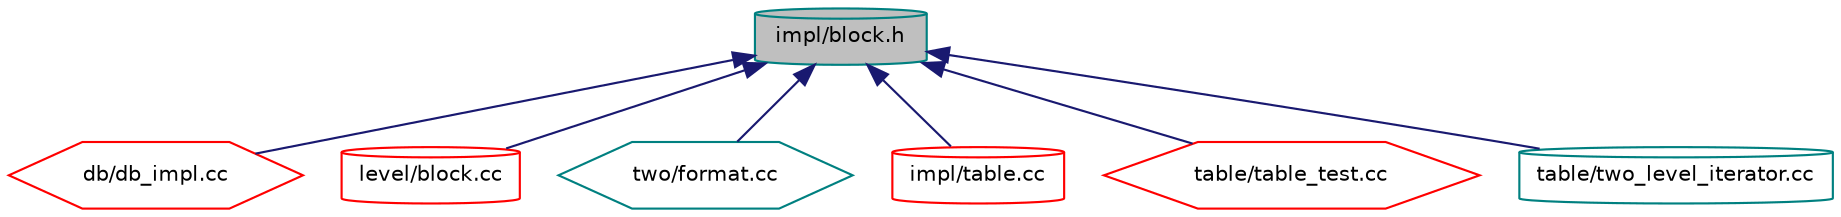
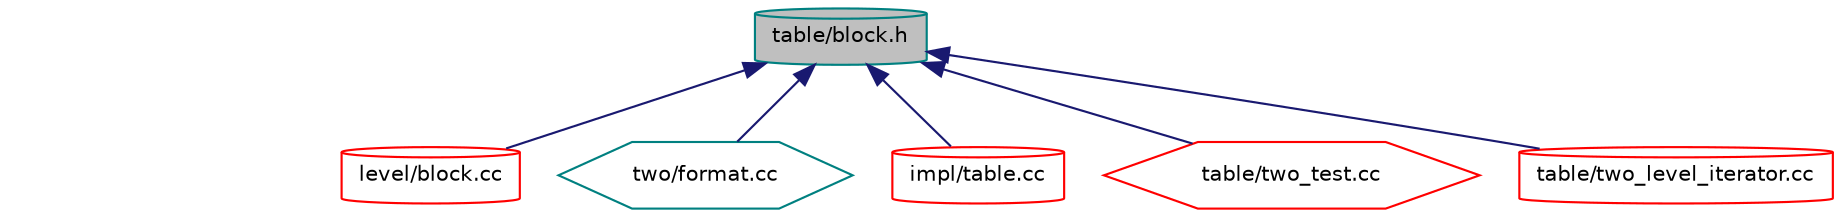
node "impl/block.h": label "impl/block.h" -> "table/block.h"
node "db/db_impl.cc": removed
node "table/table_test.cc": label "table/table_test.cc" -> "table/two_test.cc"
node "table/two_level_iterator.cc": color teal -> red
